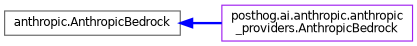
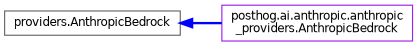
node "anthropic.AnthropicBedrock": label "anthropic.AnthropicBedrock" -> "providers.AnthropicBedrock"
